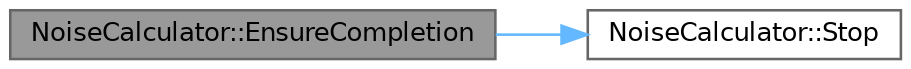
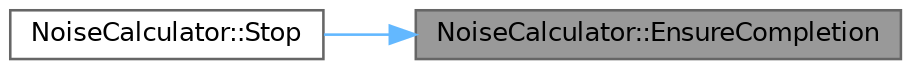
edge "NoiseCalculator::EnsureCompletion" -> "NoiseCalculator::Stop": reversed
